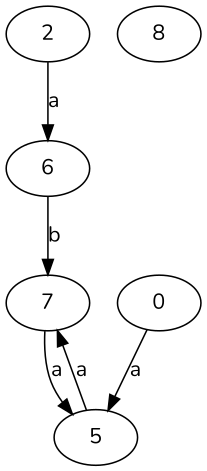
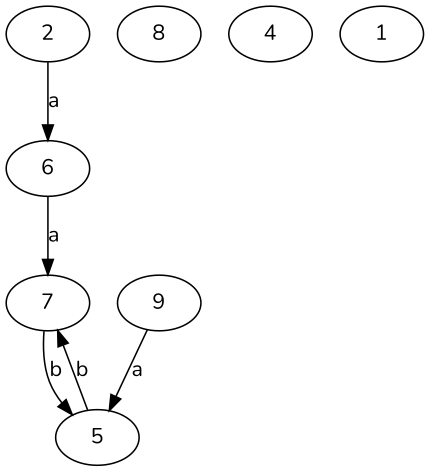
node "4": added
node "1": added
edge "6" -> "7": label "b" -> "a"
node "0": label "0" -> "9"
edge "7" -> "5": label "a" -> "b"
edge "5" -> "7": label "a" -> "b"
